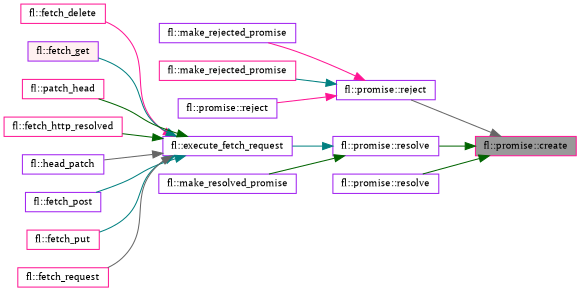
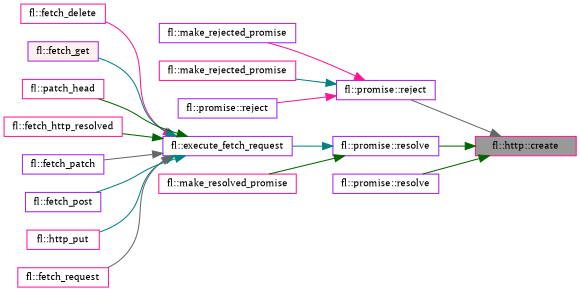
node "fl::promise::create": label "fl::promise::create" -> "fl::http::create"
node "fl::head_patch": label "fl::head_patch" -> "fl::fetch_patch"
node "fl::make_resolved_promise": color purple -> deeppink
node "fl::fetch_put": label "fl::fetch_put" -> "fl::http_put"
